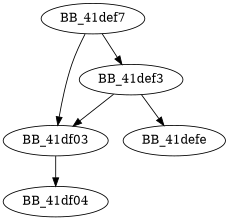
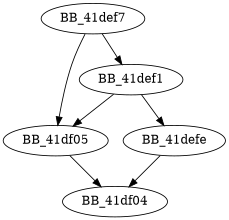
node "BB_41def3": label "BB_41def3" -> "BB_41def1"
node "BB_41df03": label "BB_41df03" -> "BB_41df05"
edge "BB_41defe" -> "BB_41df04": added
